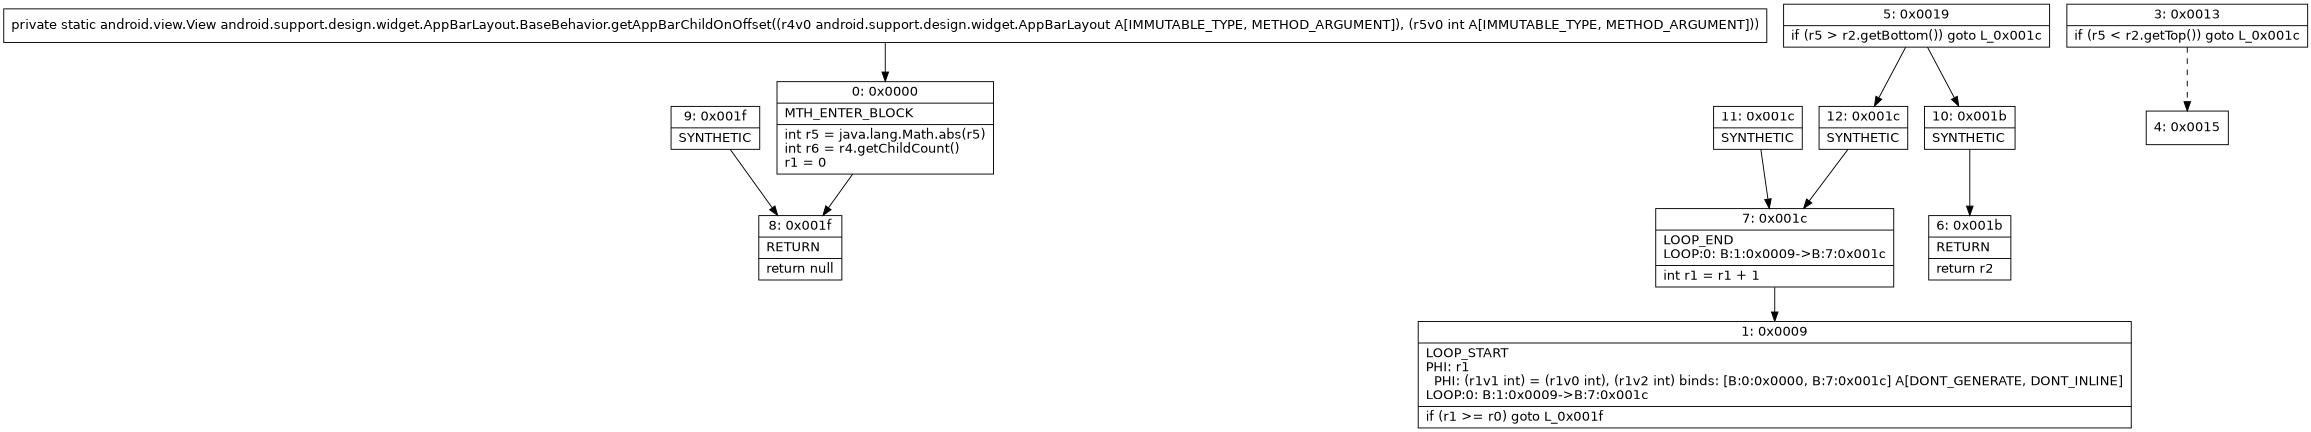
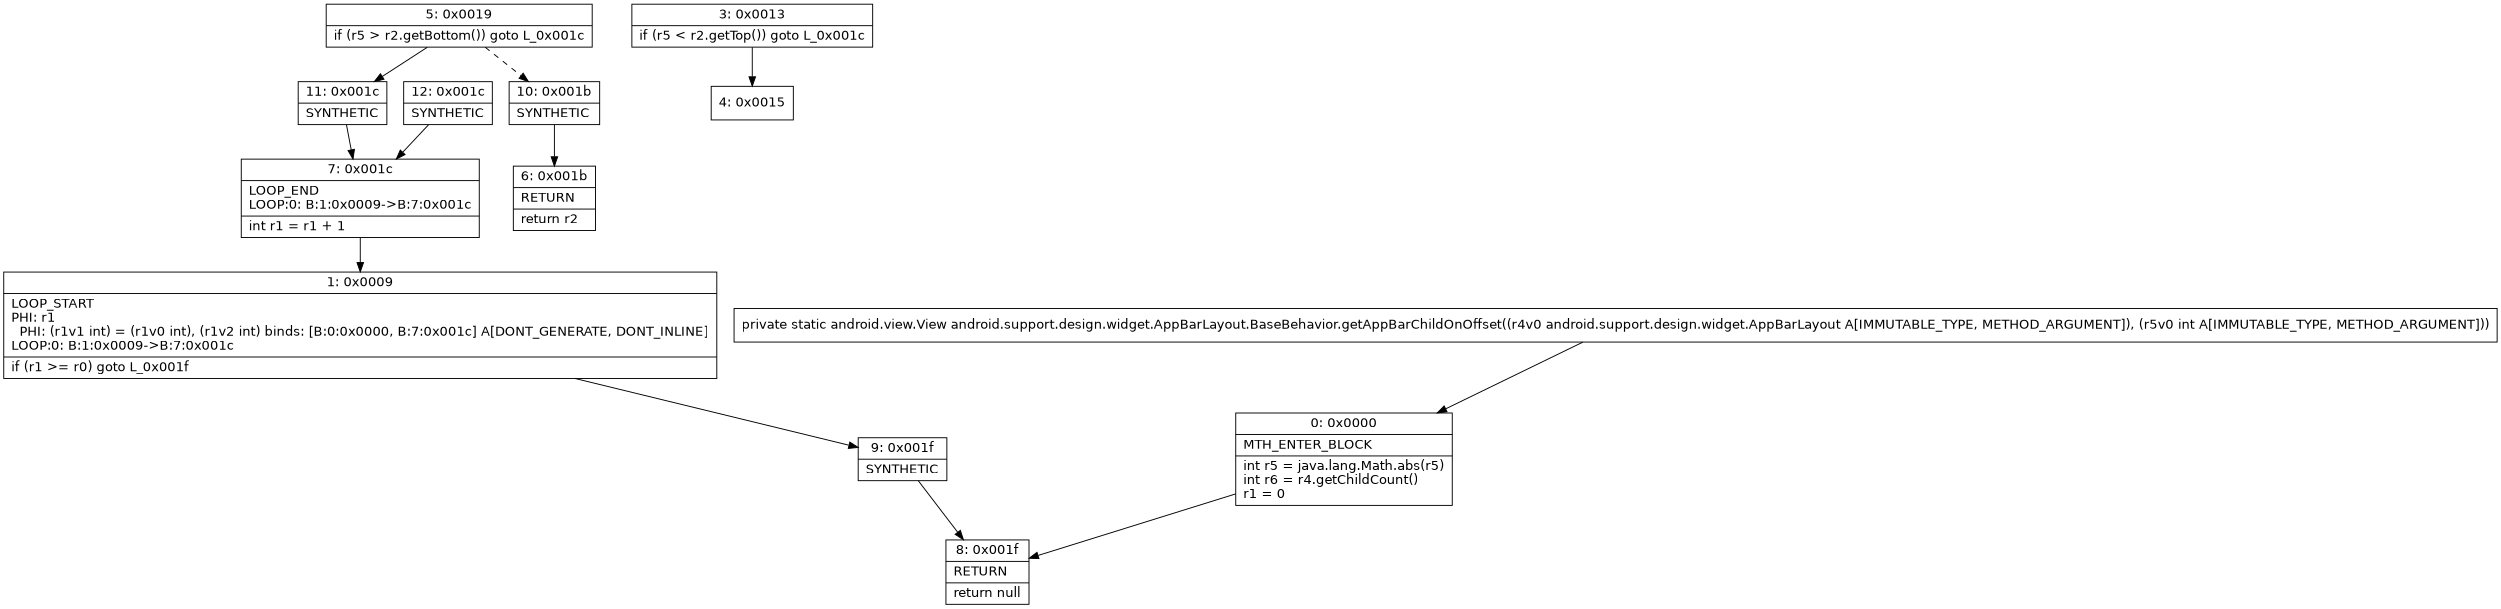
edge "5: 0x0019" -> "12: 0x001c": now "5: 0x0019" -> "11: 0x001c"
edge "5: 0x0019" -> "10: 0x001b": style solid -> dashed
edge "3: 0x0013" -> "4: 0x0015": style dashed -> solid
edge "1: 0x0009" -> "9: 0x001f": added
